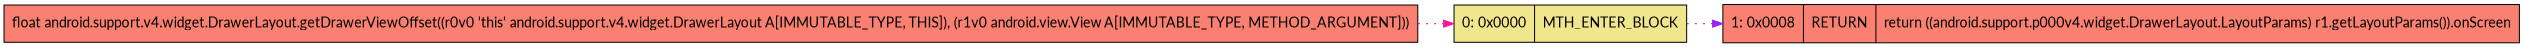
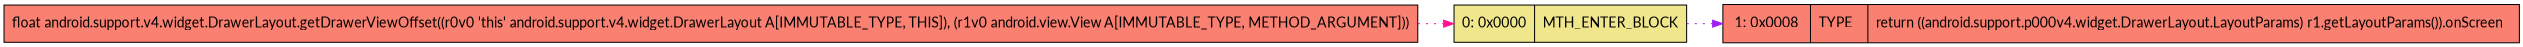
node "1: 0x0008": text "RETURN" -> "TYPE"
